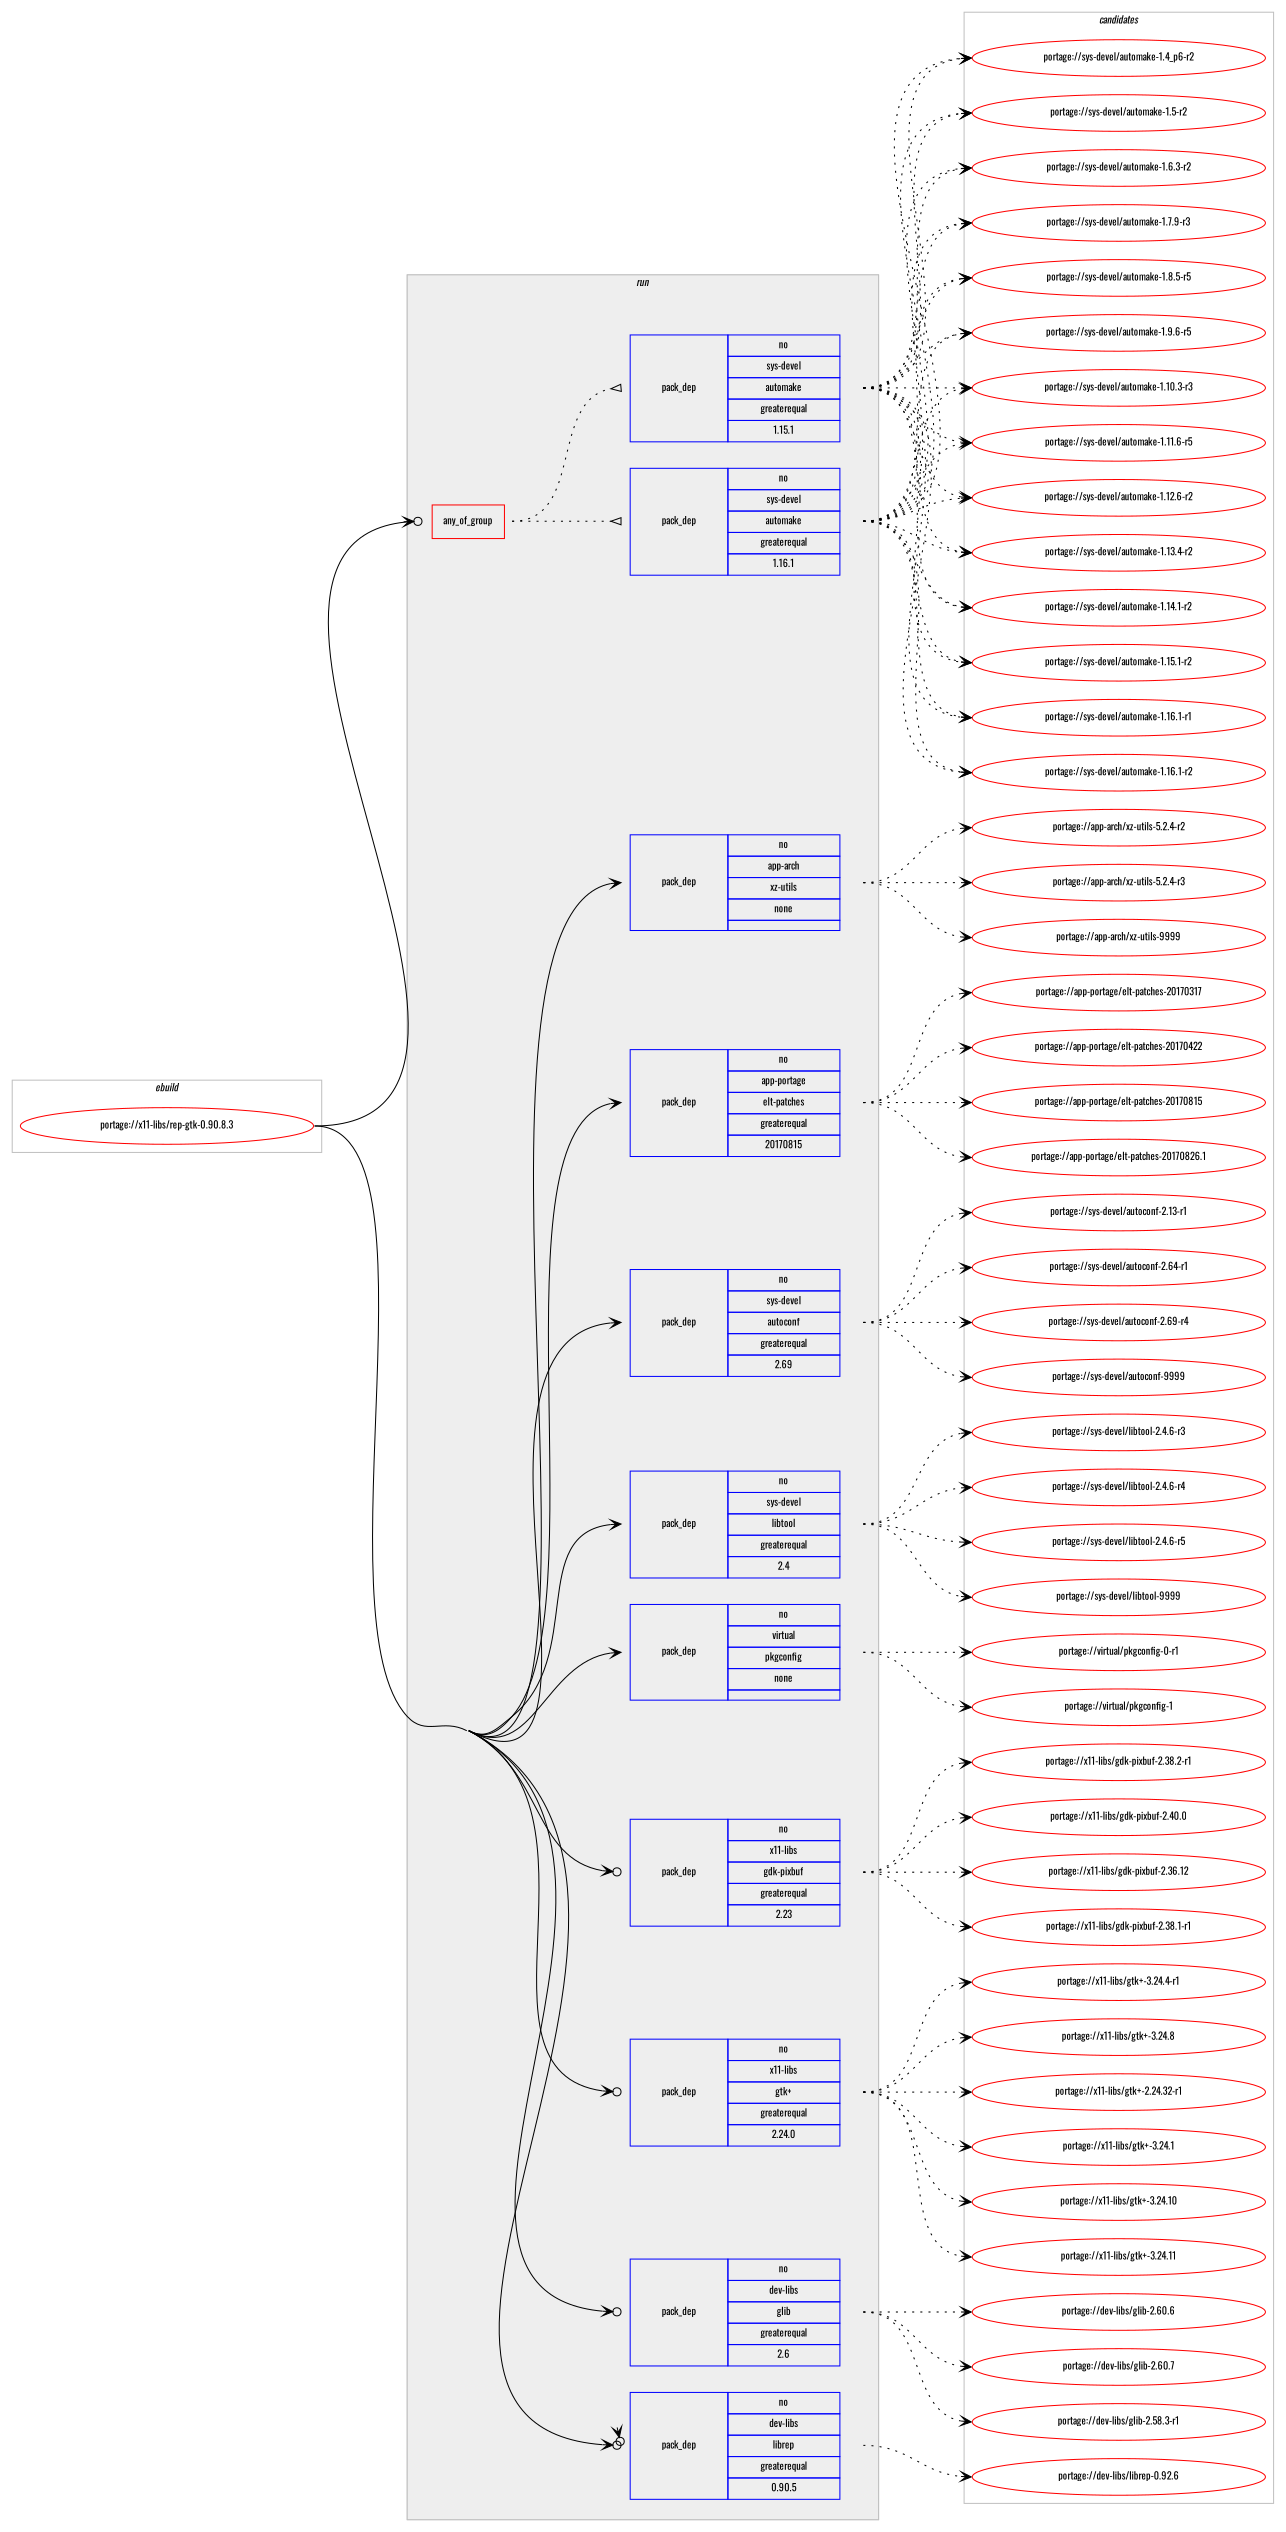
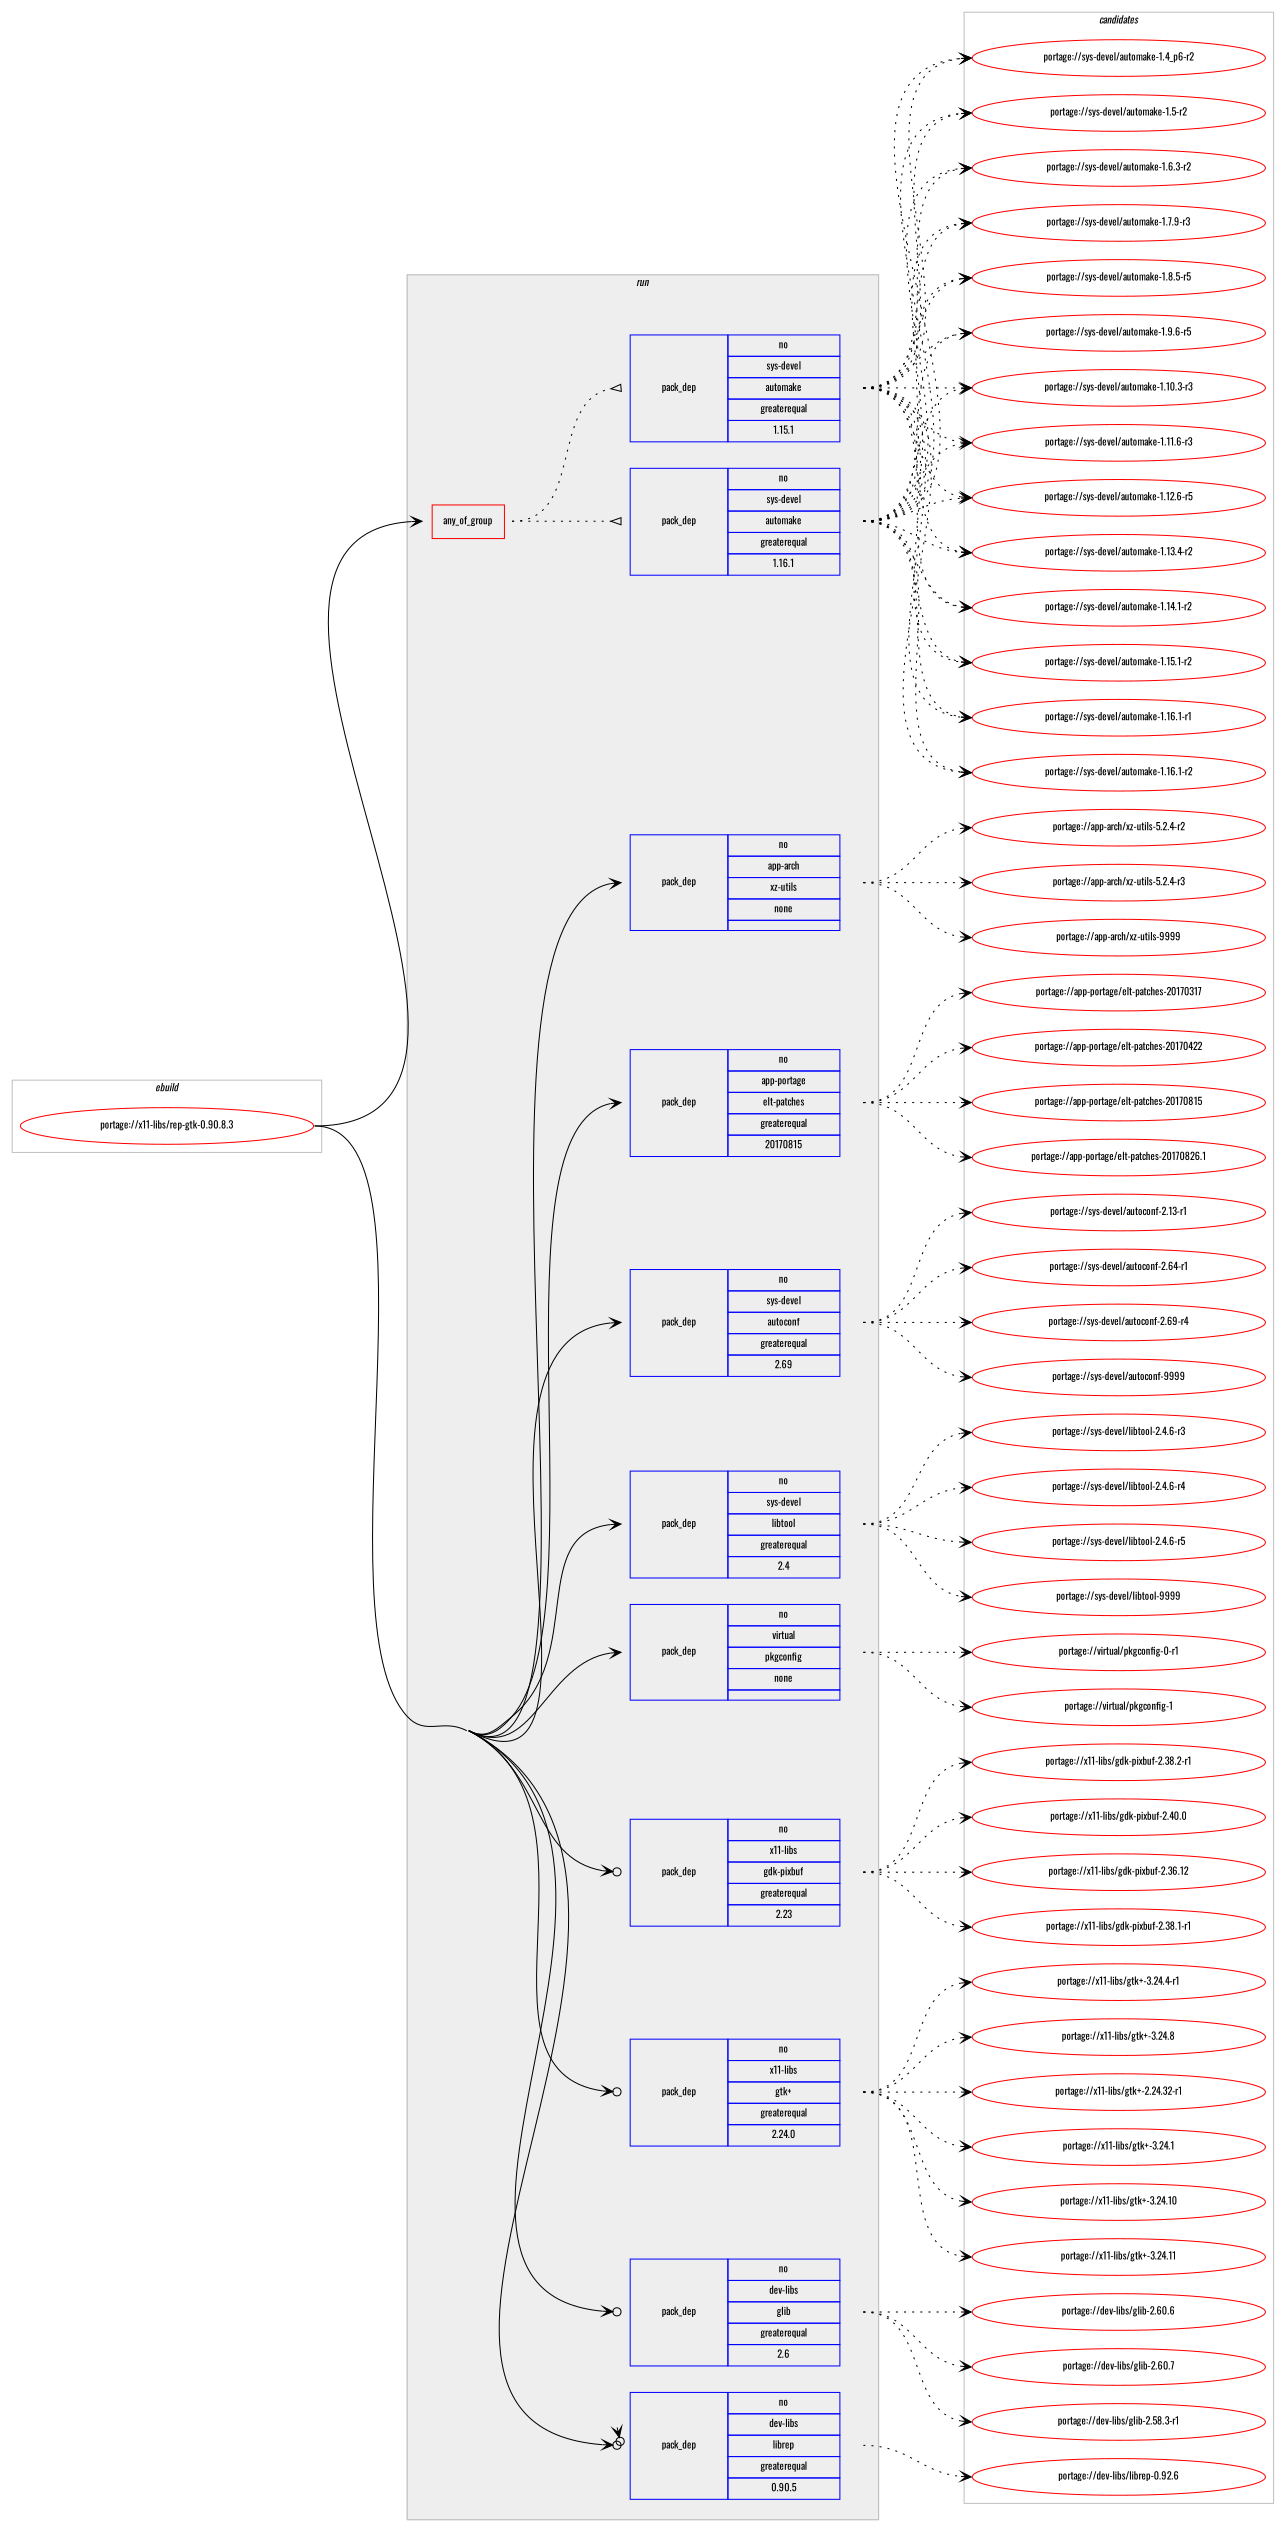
node "portage://sys-devel/automake-1.11.6-r5": label "portage://sys-devel/automake-1.11.6-r5" -> "portage://sys-devel/automake-1.11.6-r3"
node "portage://sys-devel/automake-1.12.6-r2": label "portage://sys-devel/automake-1.12.6-r2" -> "portage://sys-devel/automake-1.12.6-r5"
edge "portage://x11-libs/rep-gtk-0.90.8.3" -> "any_of_group": arrowhead odotvee -> vee
